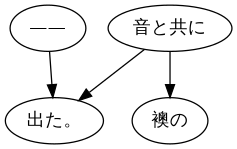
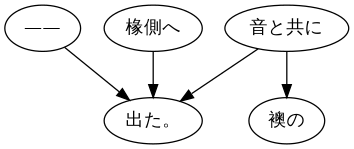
node "椽側へ": added
